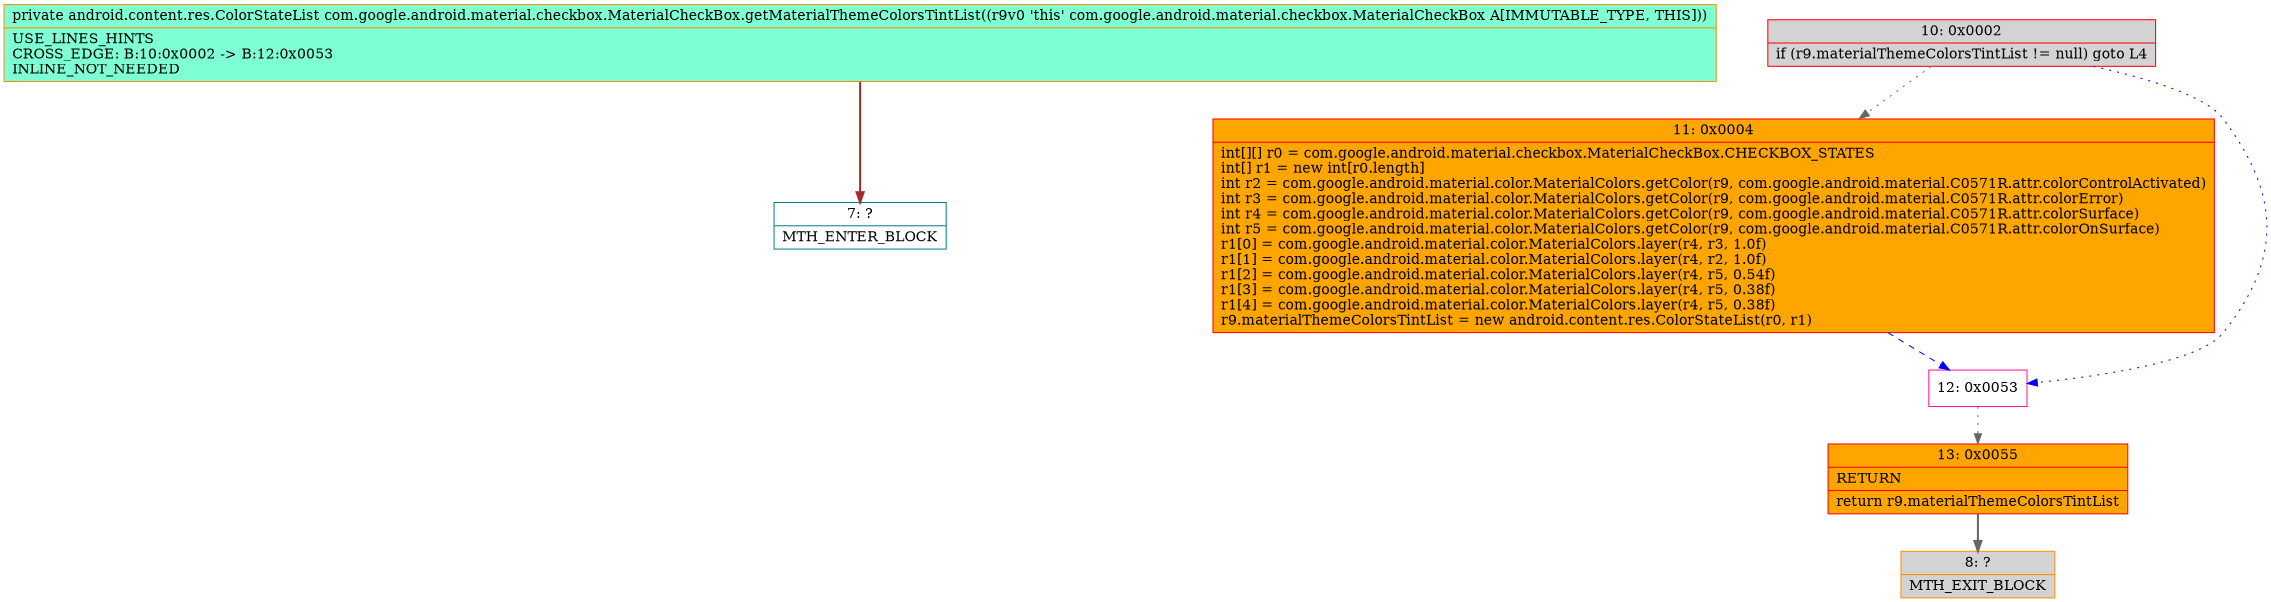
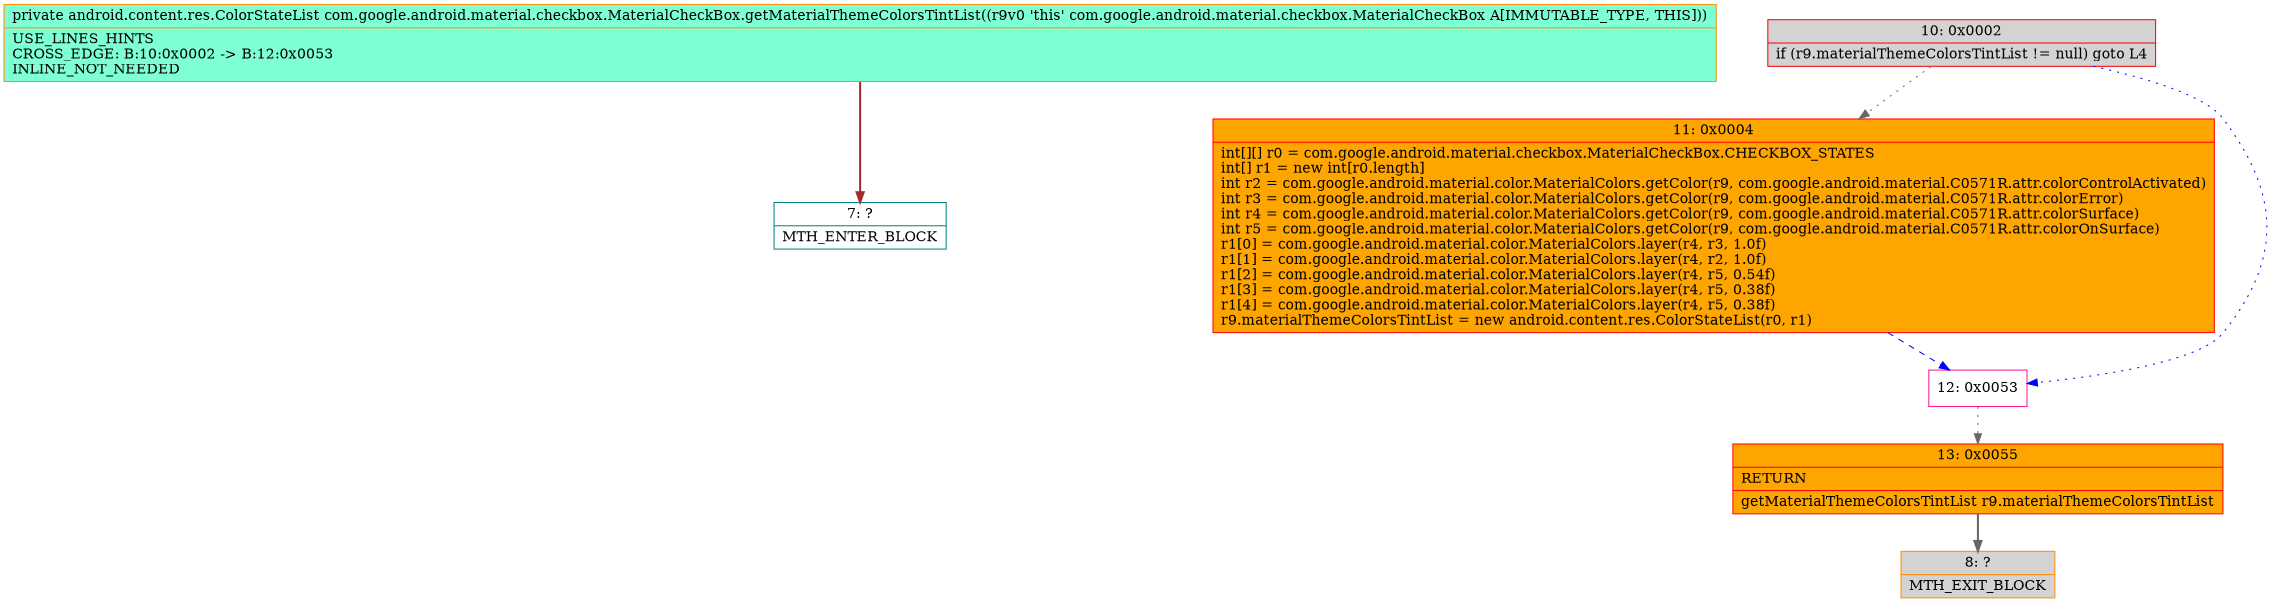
node "13: 0x0055": text "return r9.materialThemeColorsTintList" -> "getMaterialThemeColorsTintList r9.materialThemeColorsTintList"
